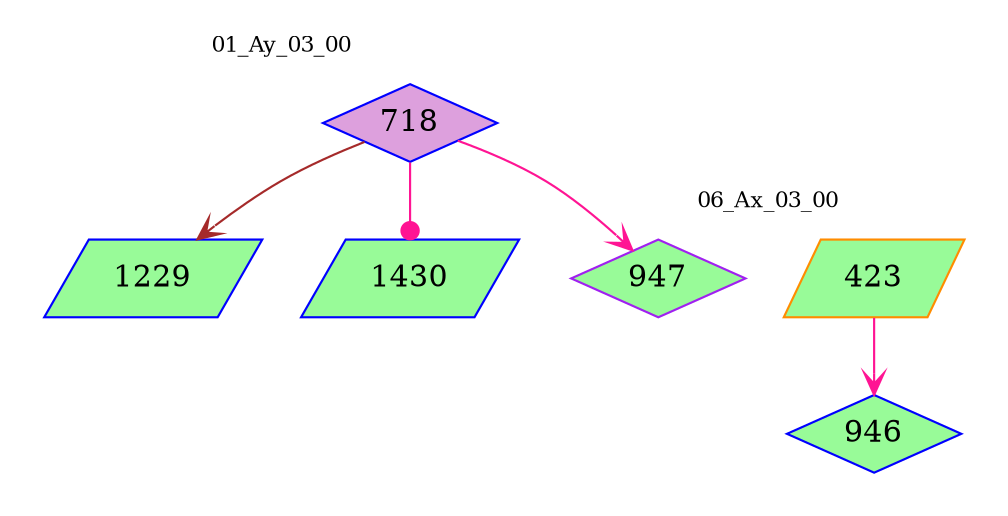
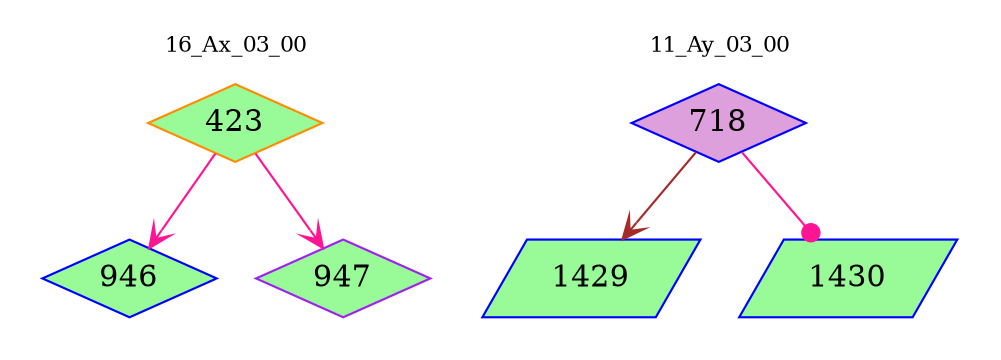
cluster "01_Ay_03_00": label "01_Ay_03_00" -> "11_Ay_03_00"
edge "718" -> "947": now "423" -> "947"
cluster "06_Ax_03_00": label "06_Ax_03_00" -> "16_Ax_03_00"
node "1229": label "1229" -> "1429"
node "423": shape parallelogram -> diamond
